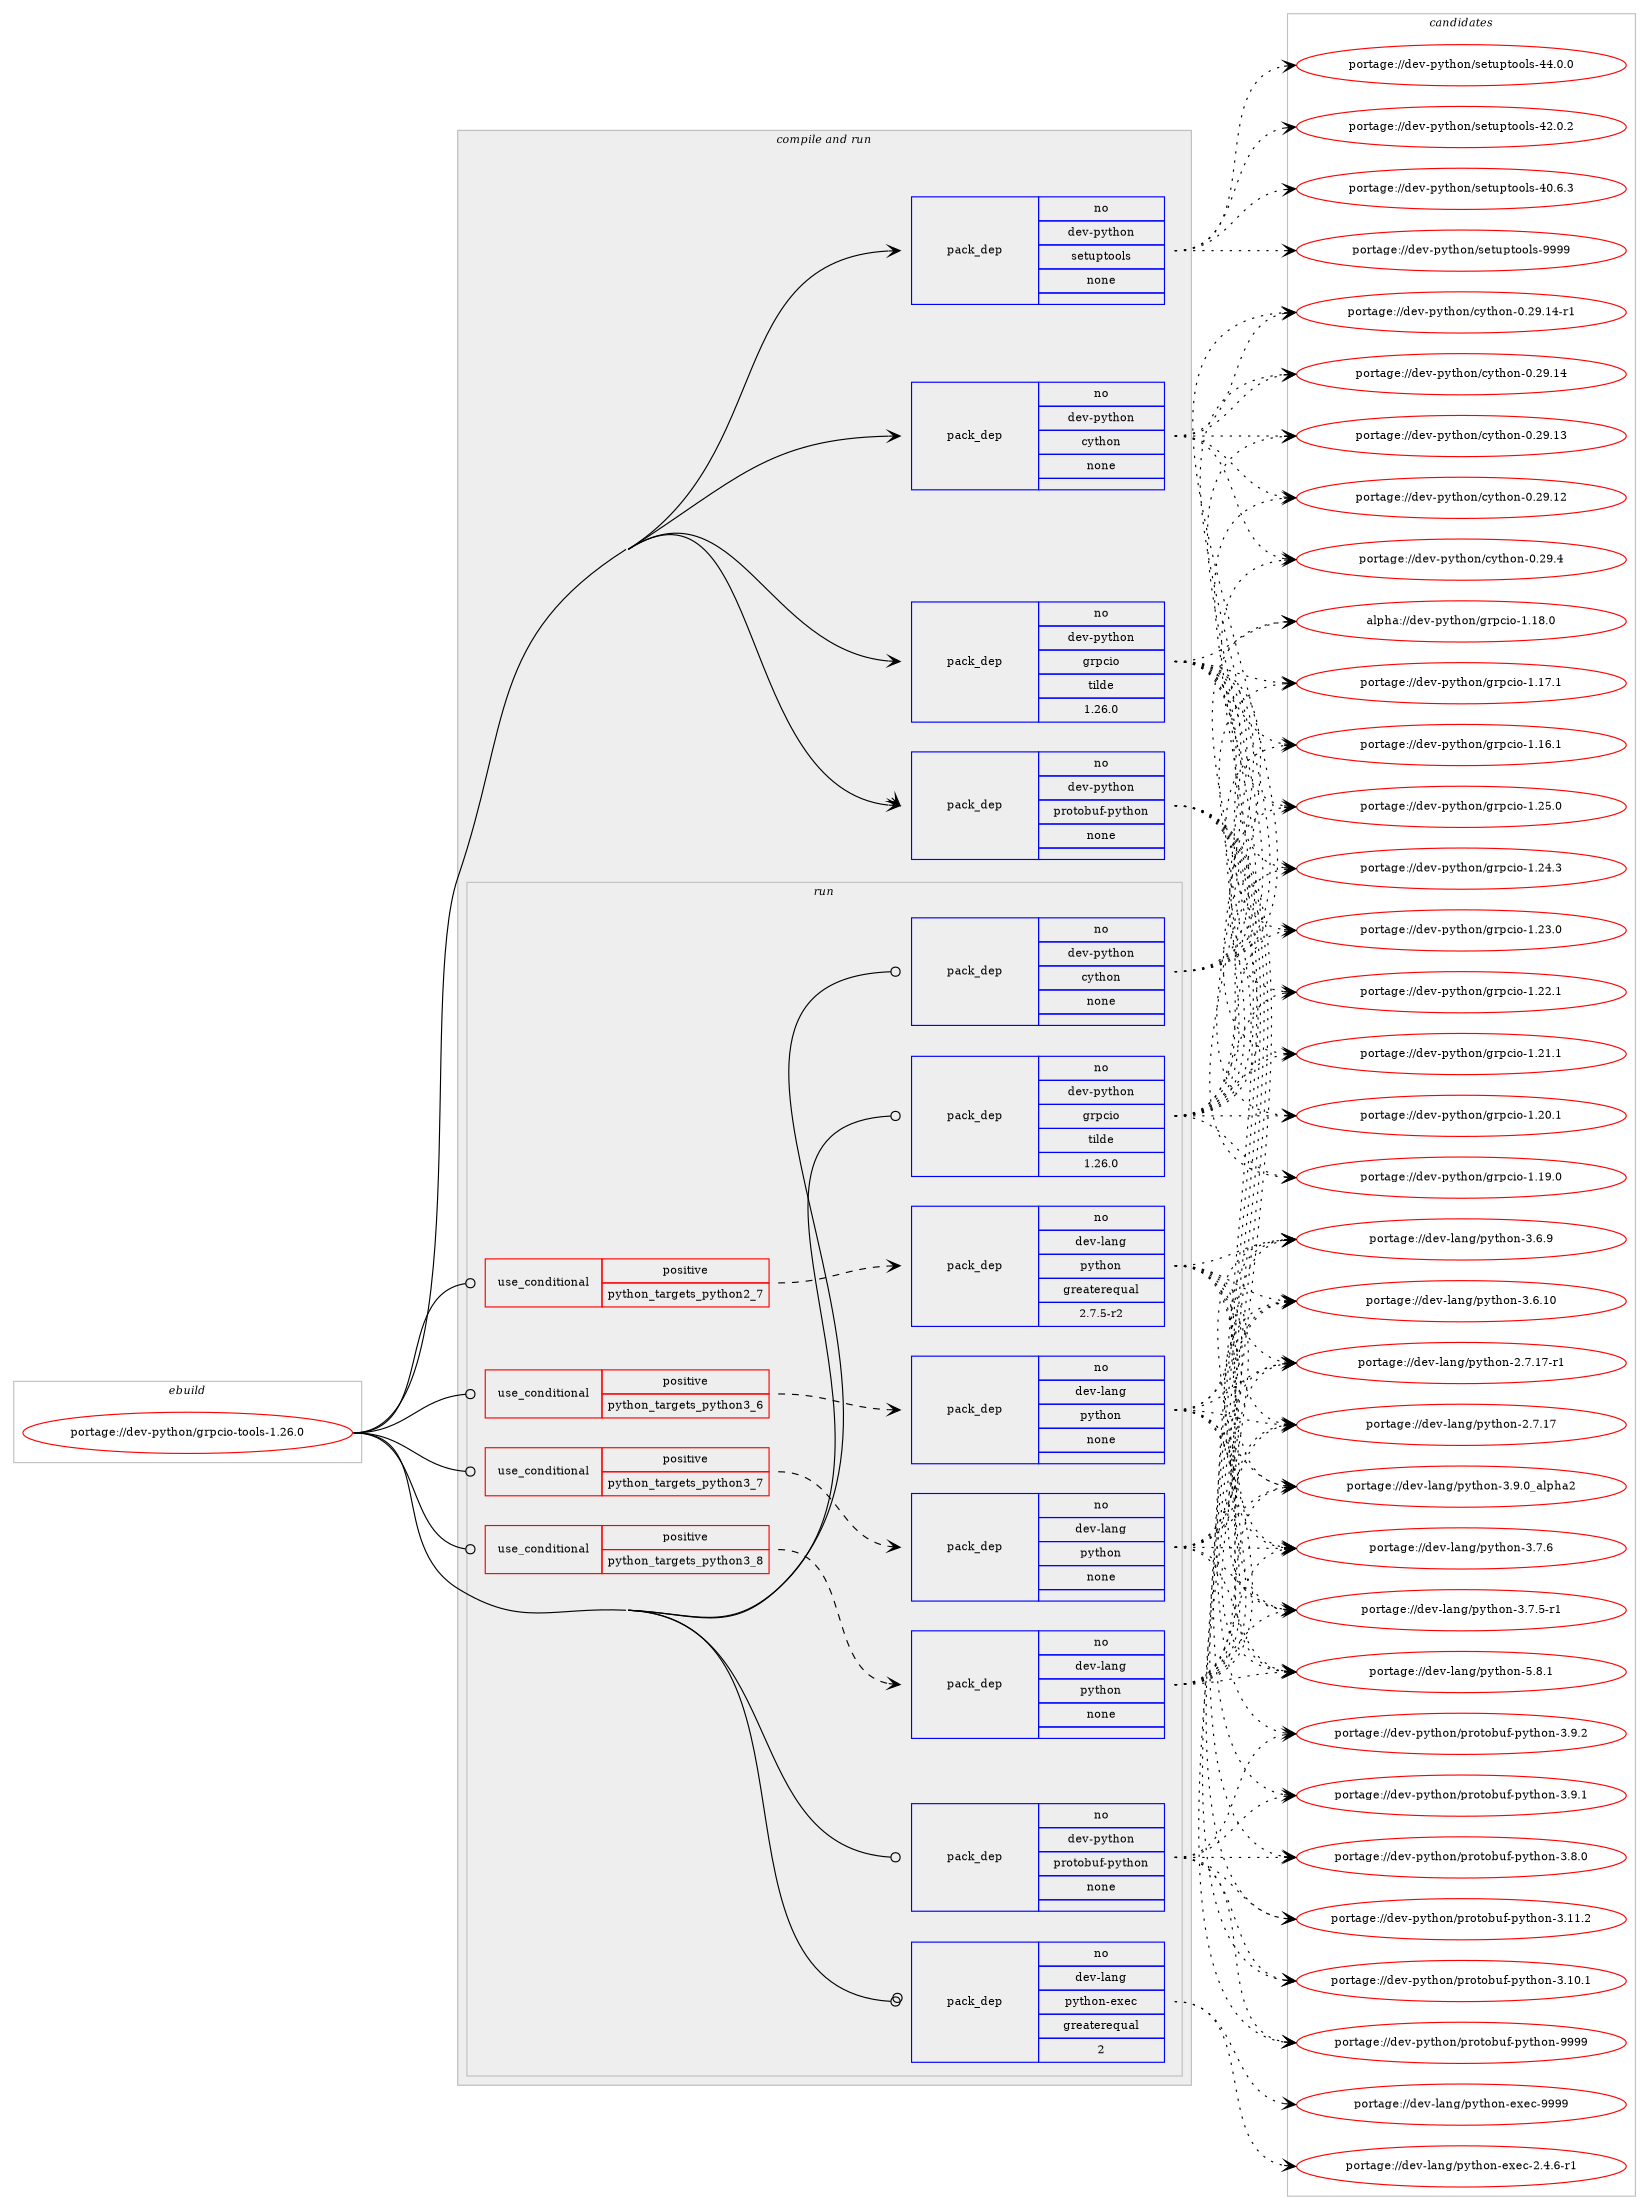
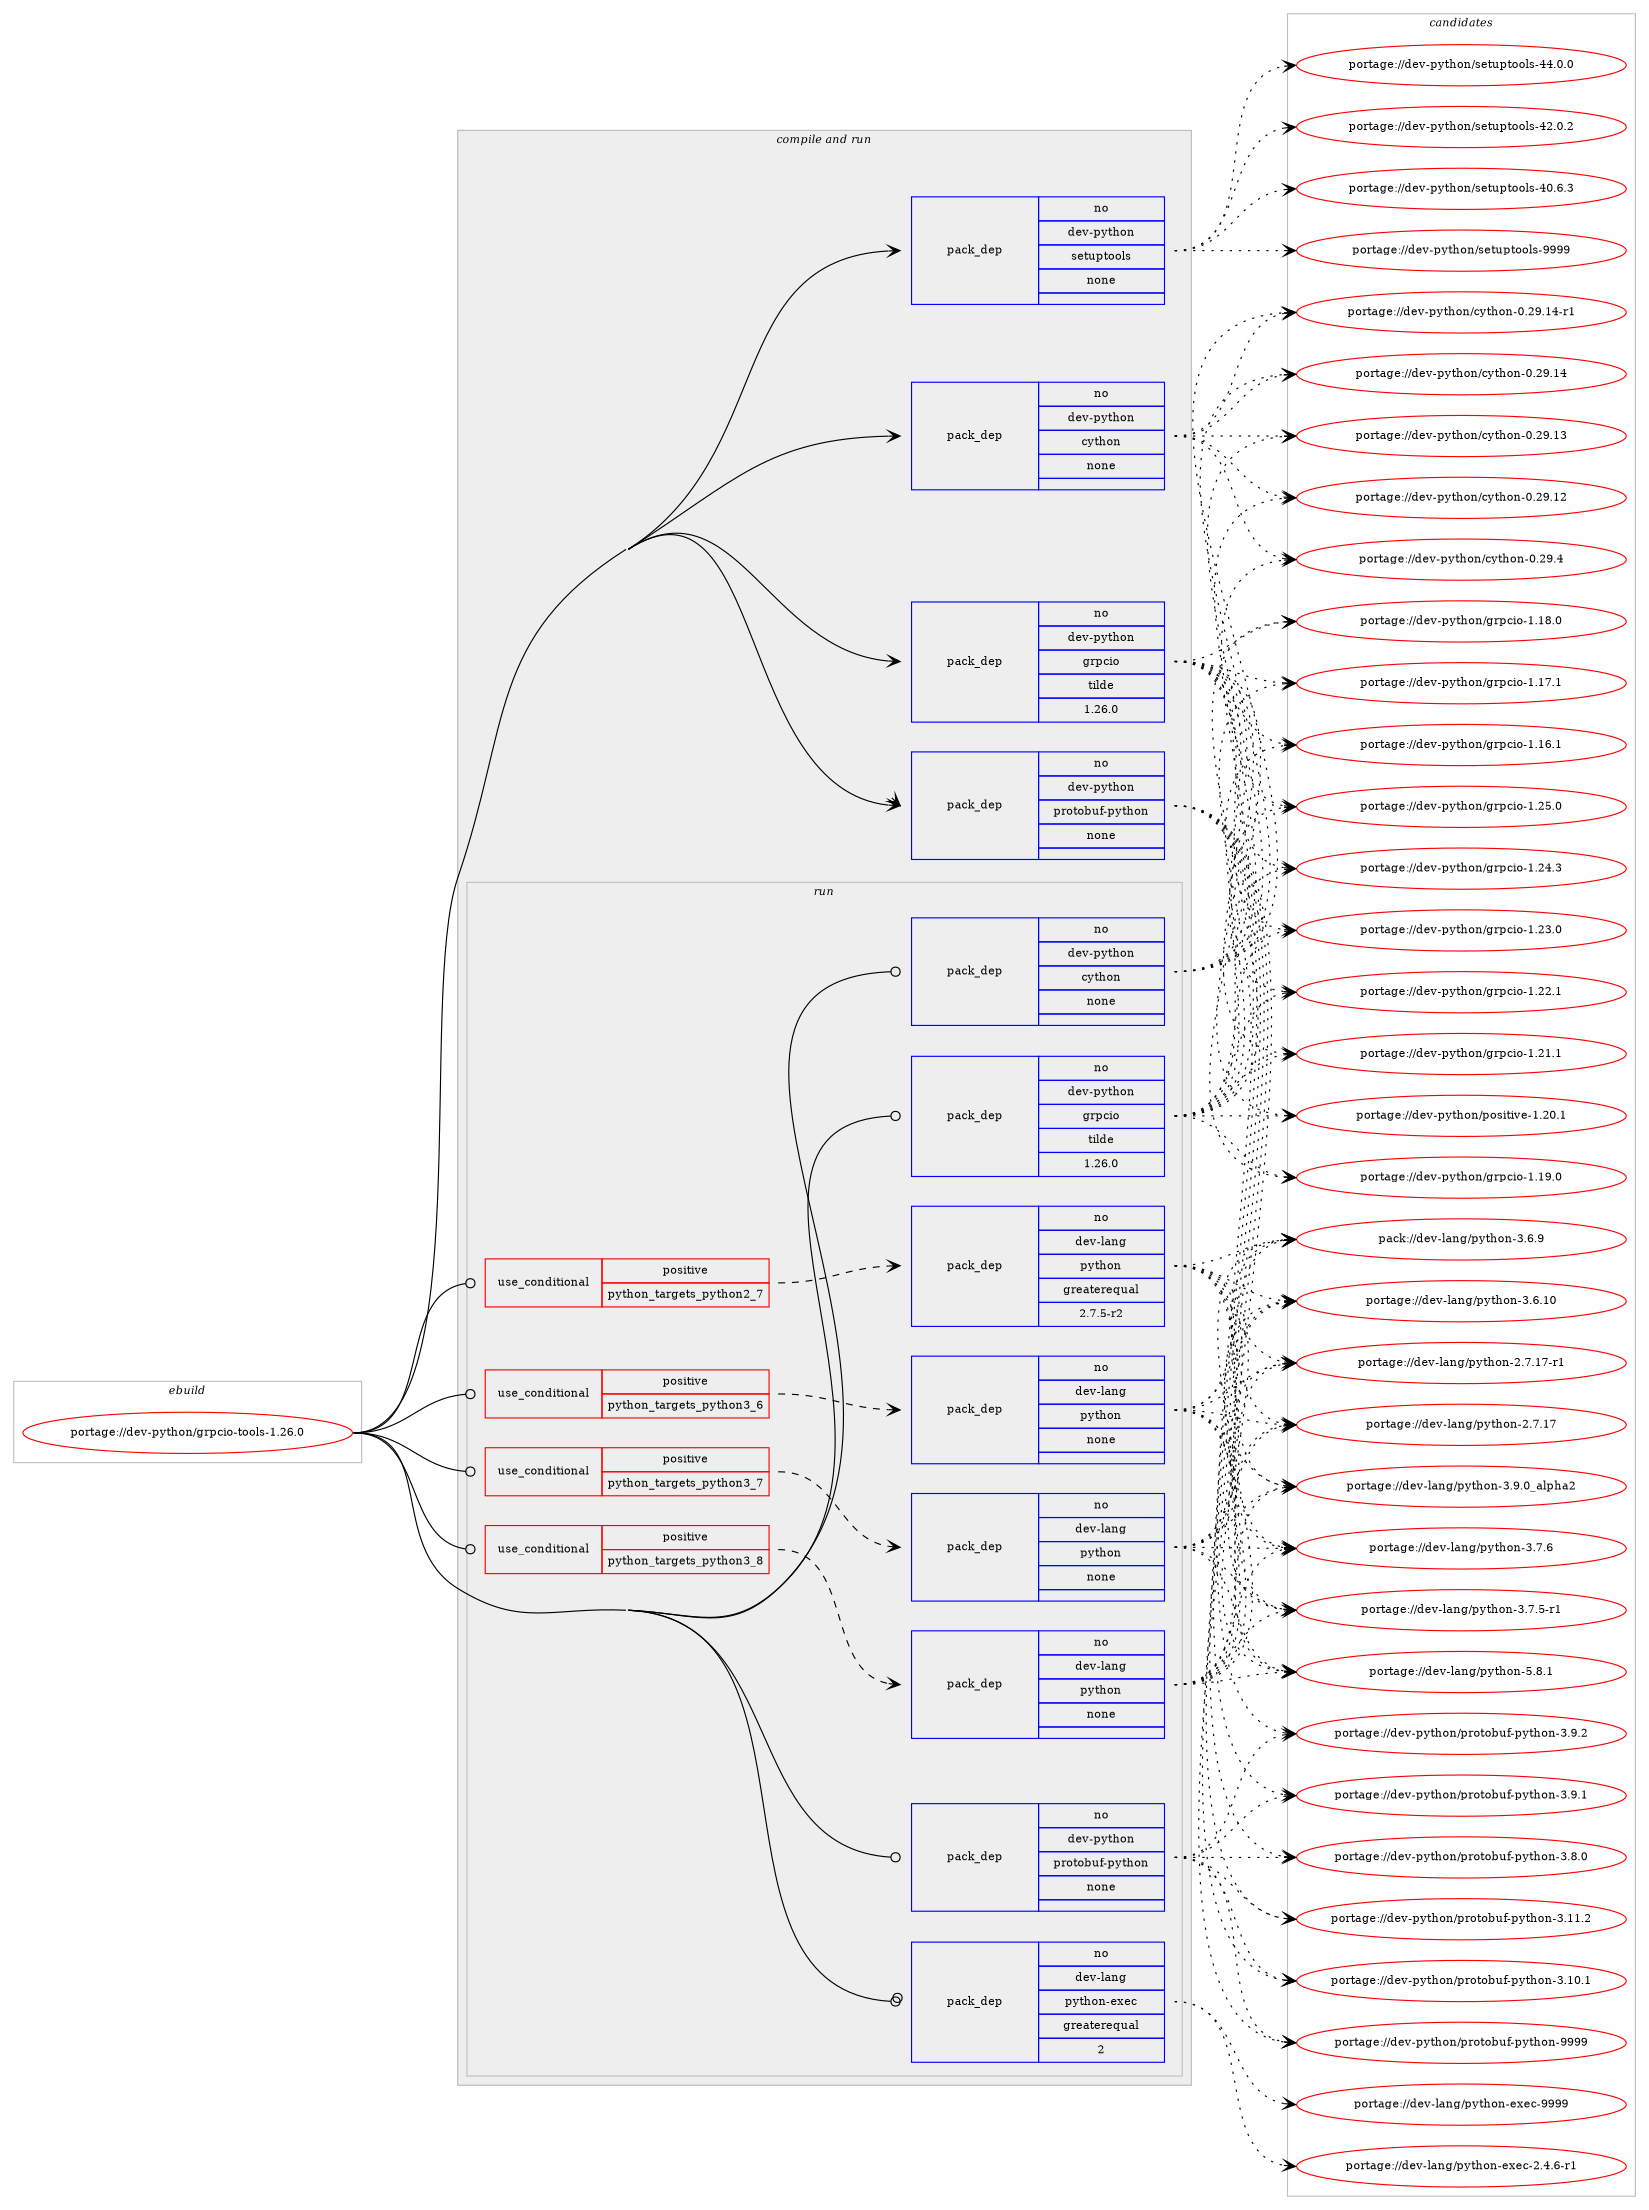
node "alpha://dev-python/grpcio-1.18.0": label "alpha://dev-python/grpcio-1.18.0" -> "portage://dev-python/grpcio-1.18.0"
node "portage://dev-python/grpcio-1.20.1": label "portage://dev-python/grpcio-1.20.1" -> "portage://dev-python/positive-1.20.1"
node "portage://dev-lang/python-3.6.9": label "portage://dev-lang/python-3.6.9" -> "pack://dev-lang/python-3.6.9"
